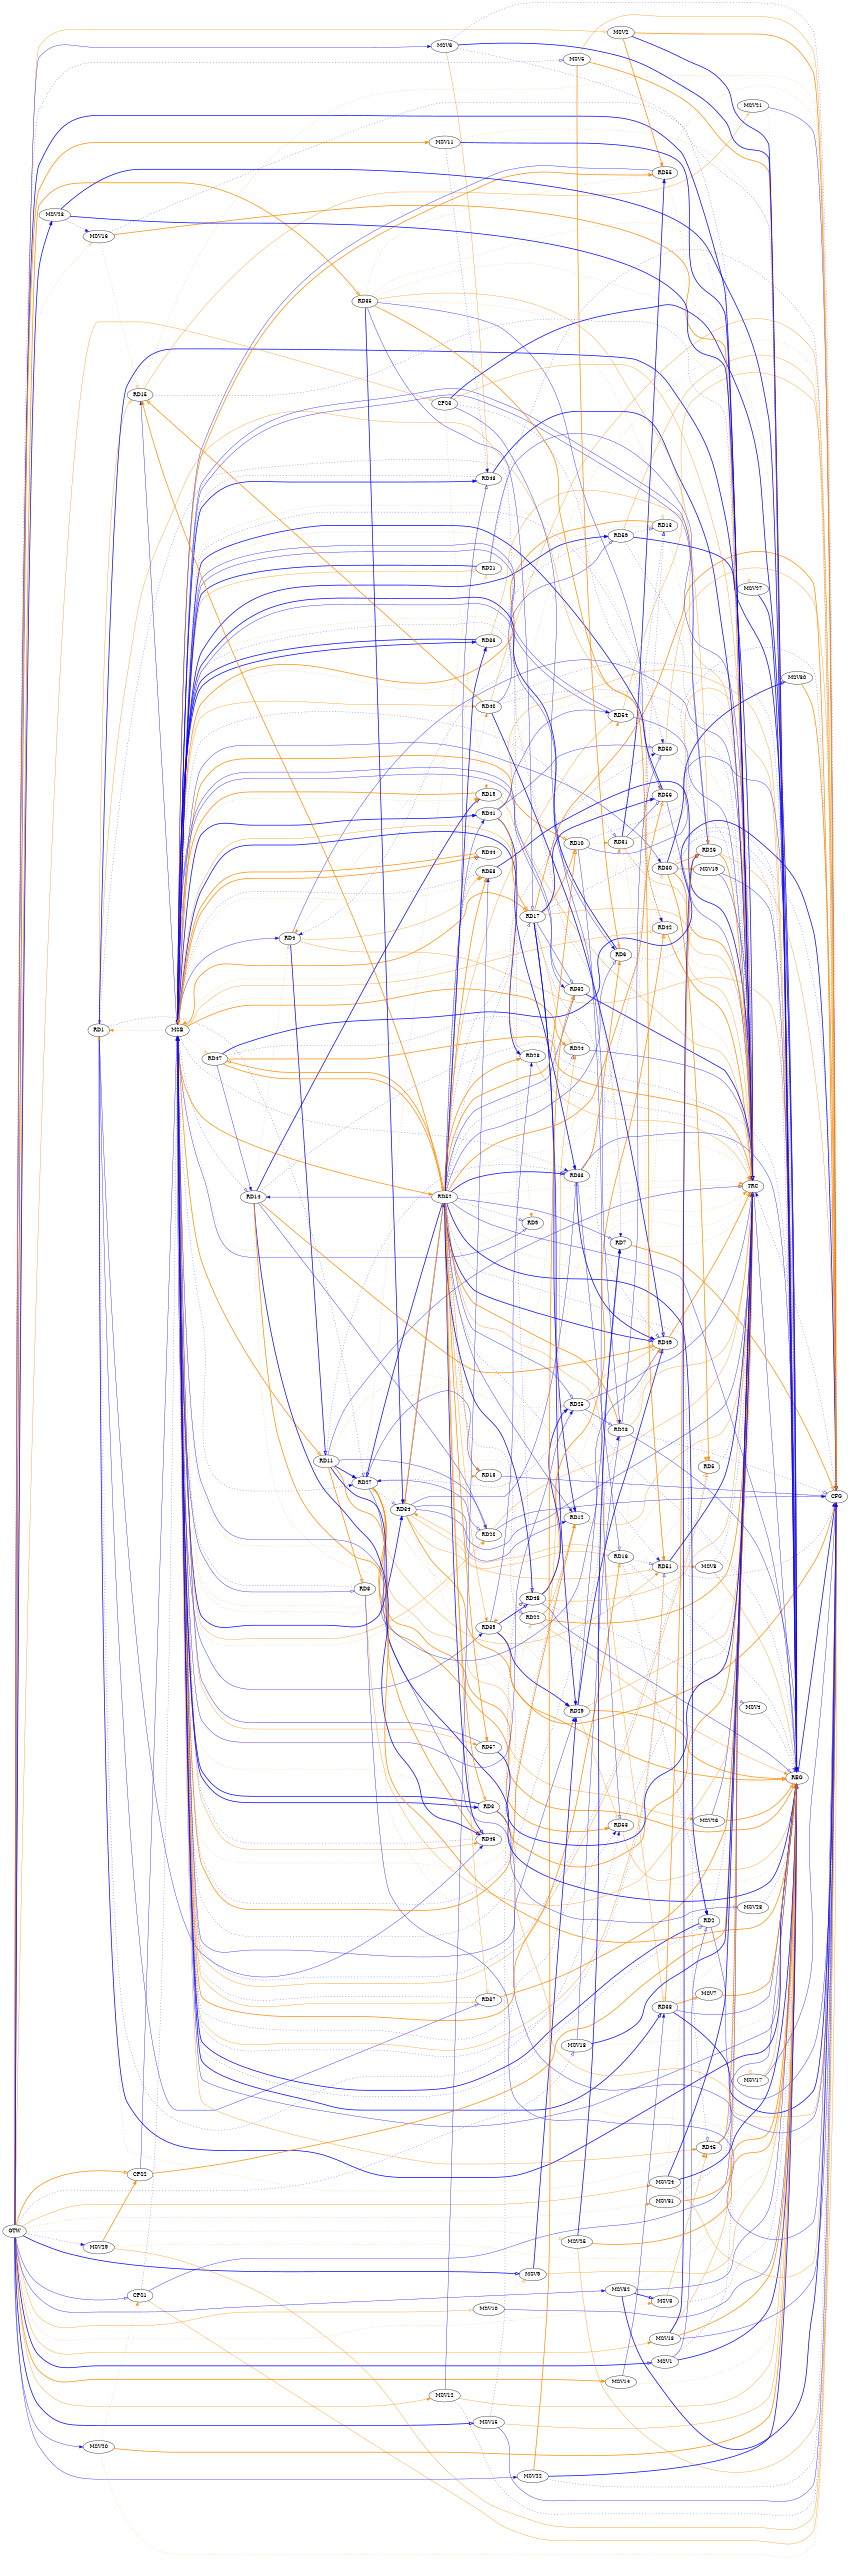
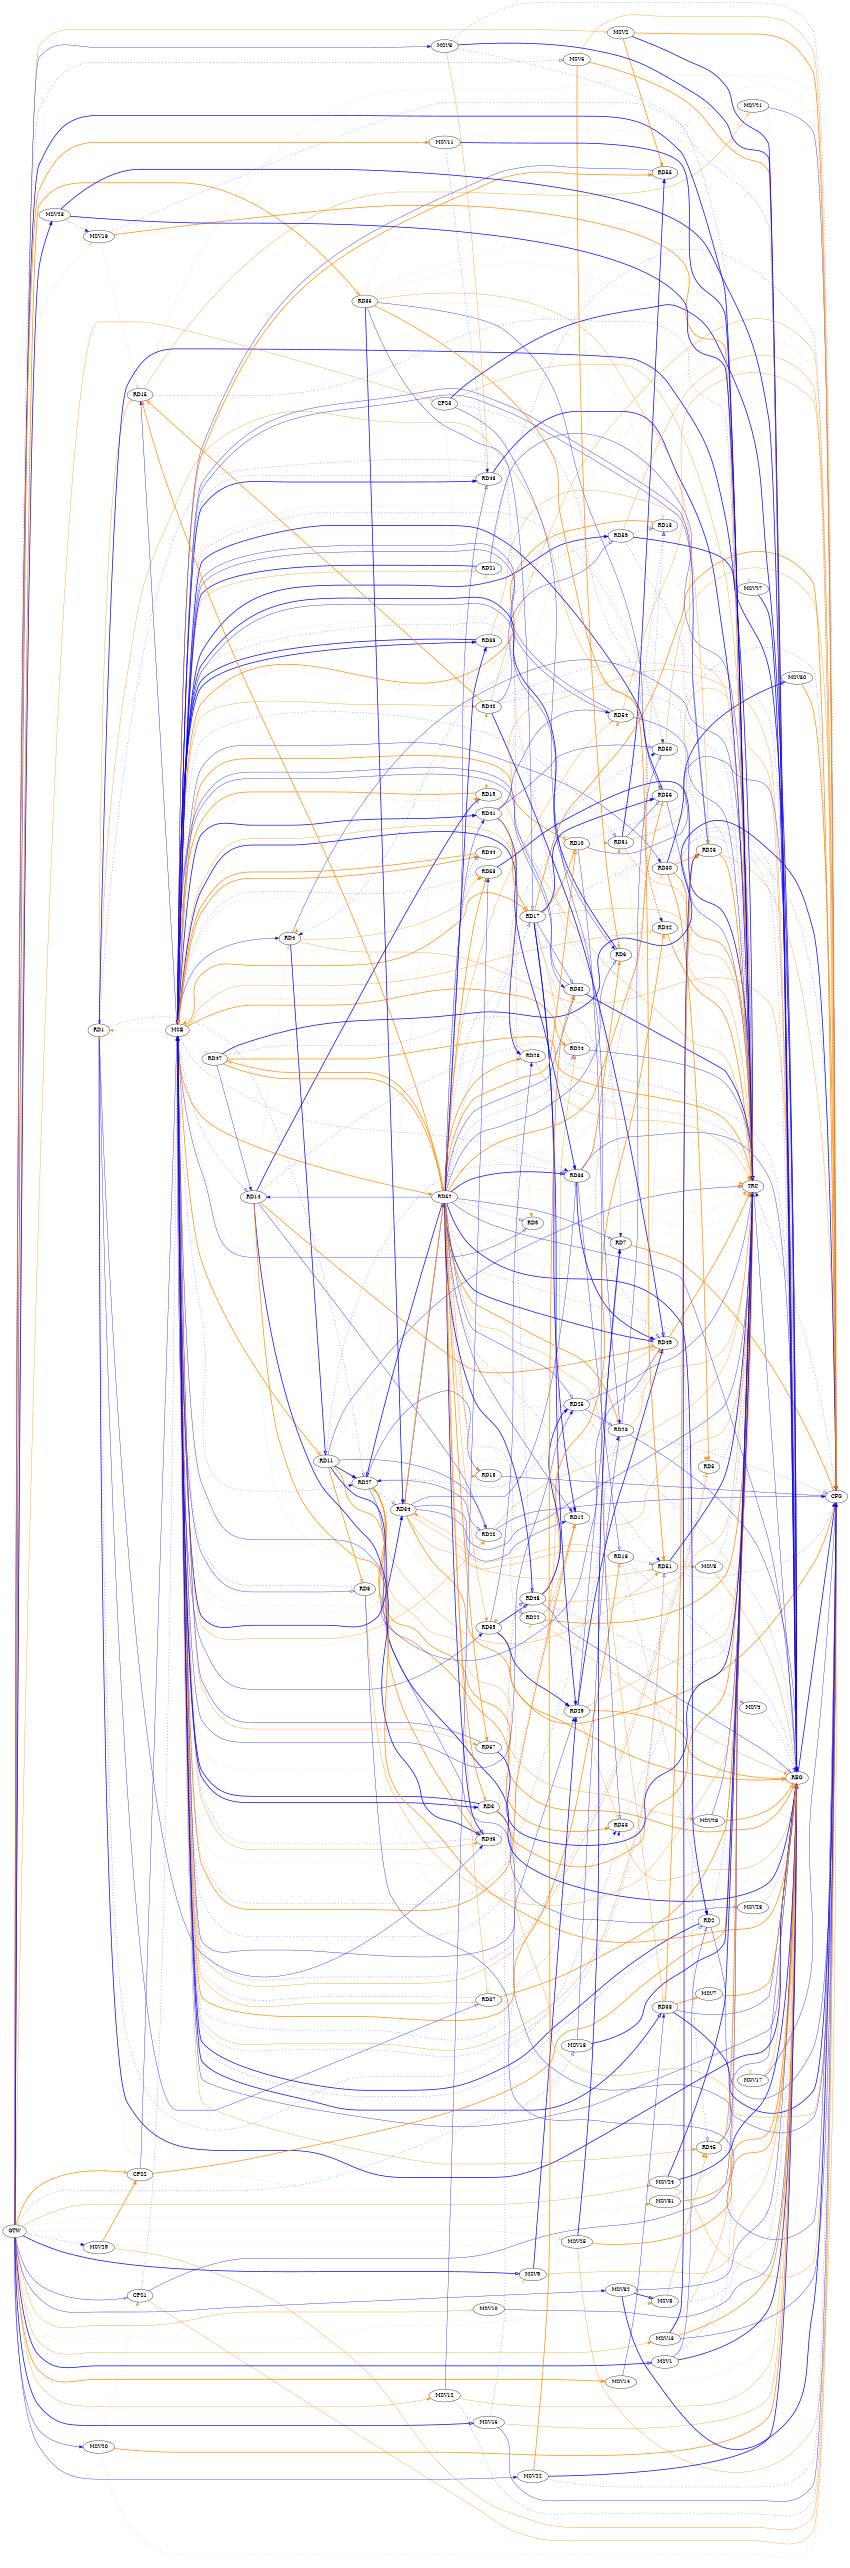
node "MSV19": removed
